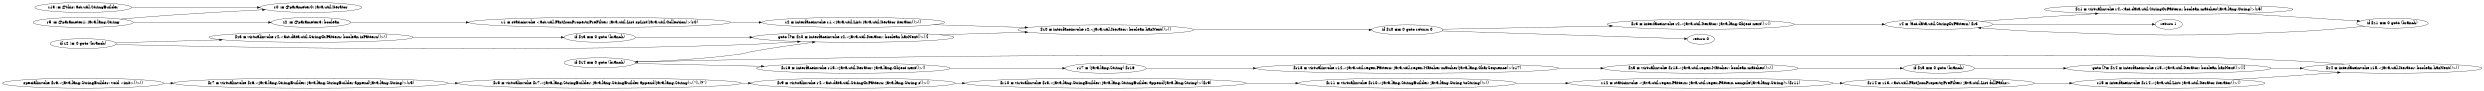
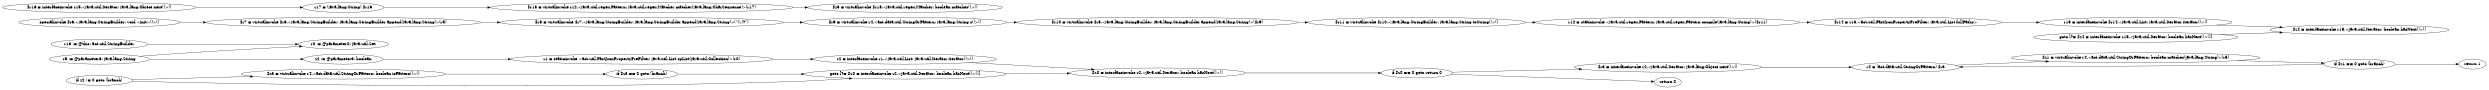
node "r0 := @parameter0: java.util.Iterator": label "r0 := @parameter0: java.util.Iterator" -> "r0 := @parameter0: java.util.Set"
node "r5 := @parameter1: java.lang.String": label "r5 := @parameter1: java.lang.String" -> "r5 := @parameter8: java.lang.String"
edge "r4 = (act.data.util.StringOrPattern) $r3" -> "return 1": now "if $z1 == 0 goto (branch)" -> "return 1"
node "if $z4 == 0 goto (branch)": removed
node "if $z5 == 0 goto (branch)": removed
